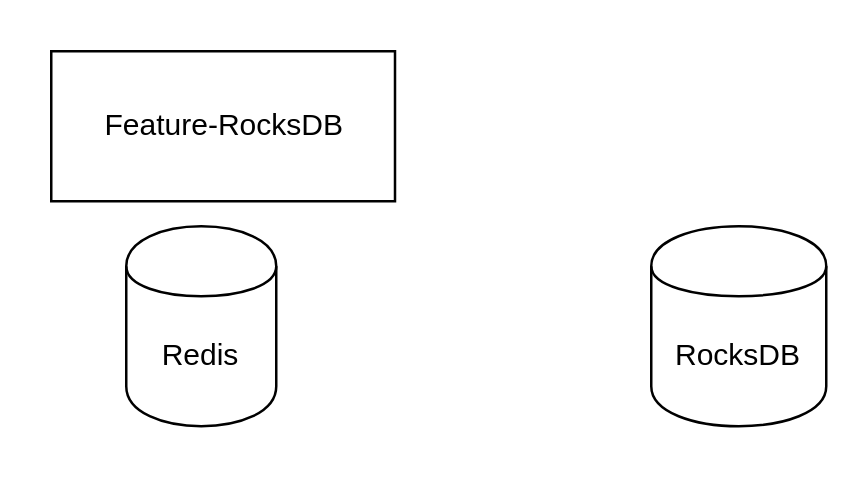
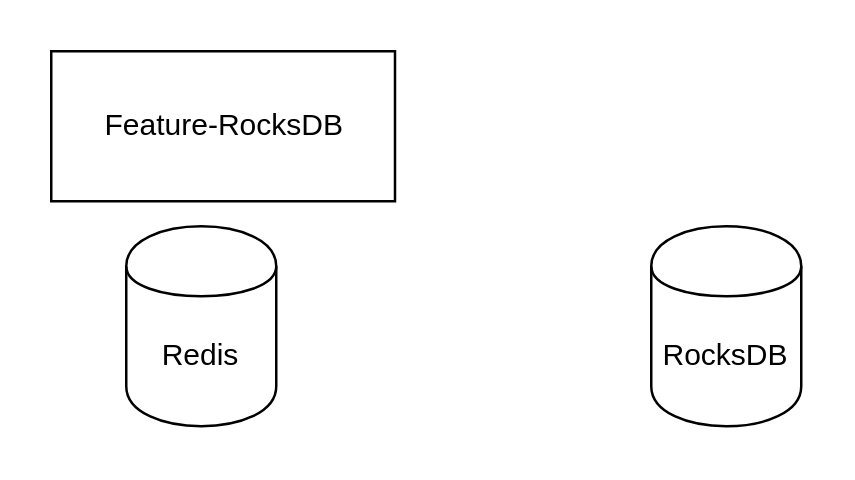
node "RocksDB": size 175x200 -> 150x200
